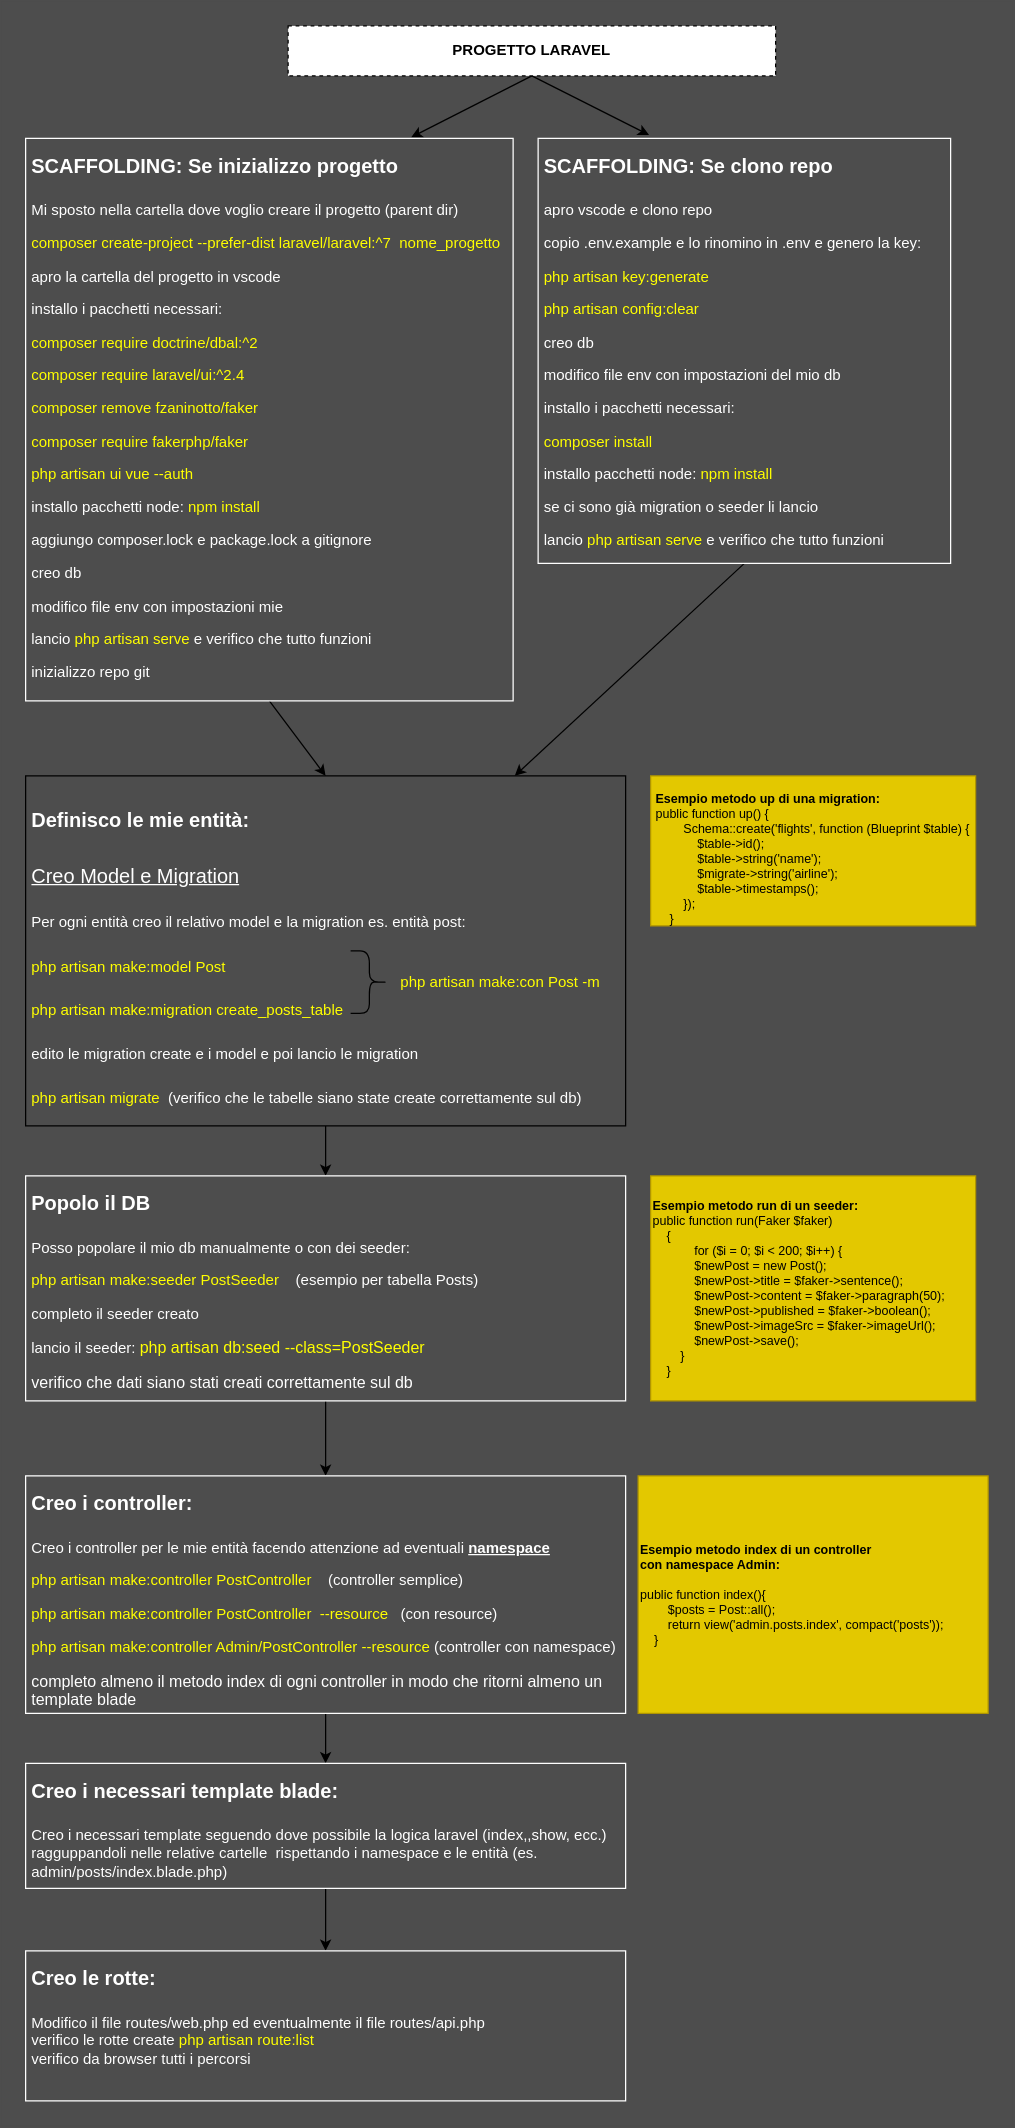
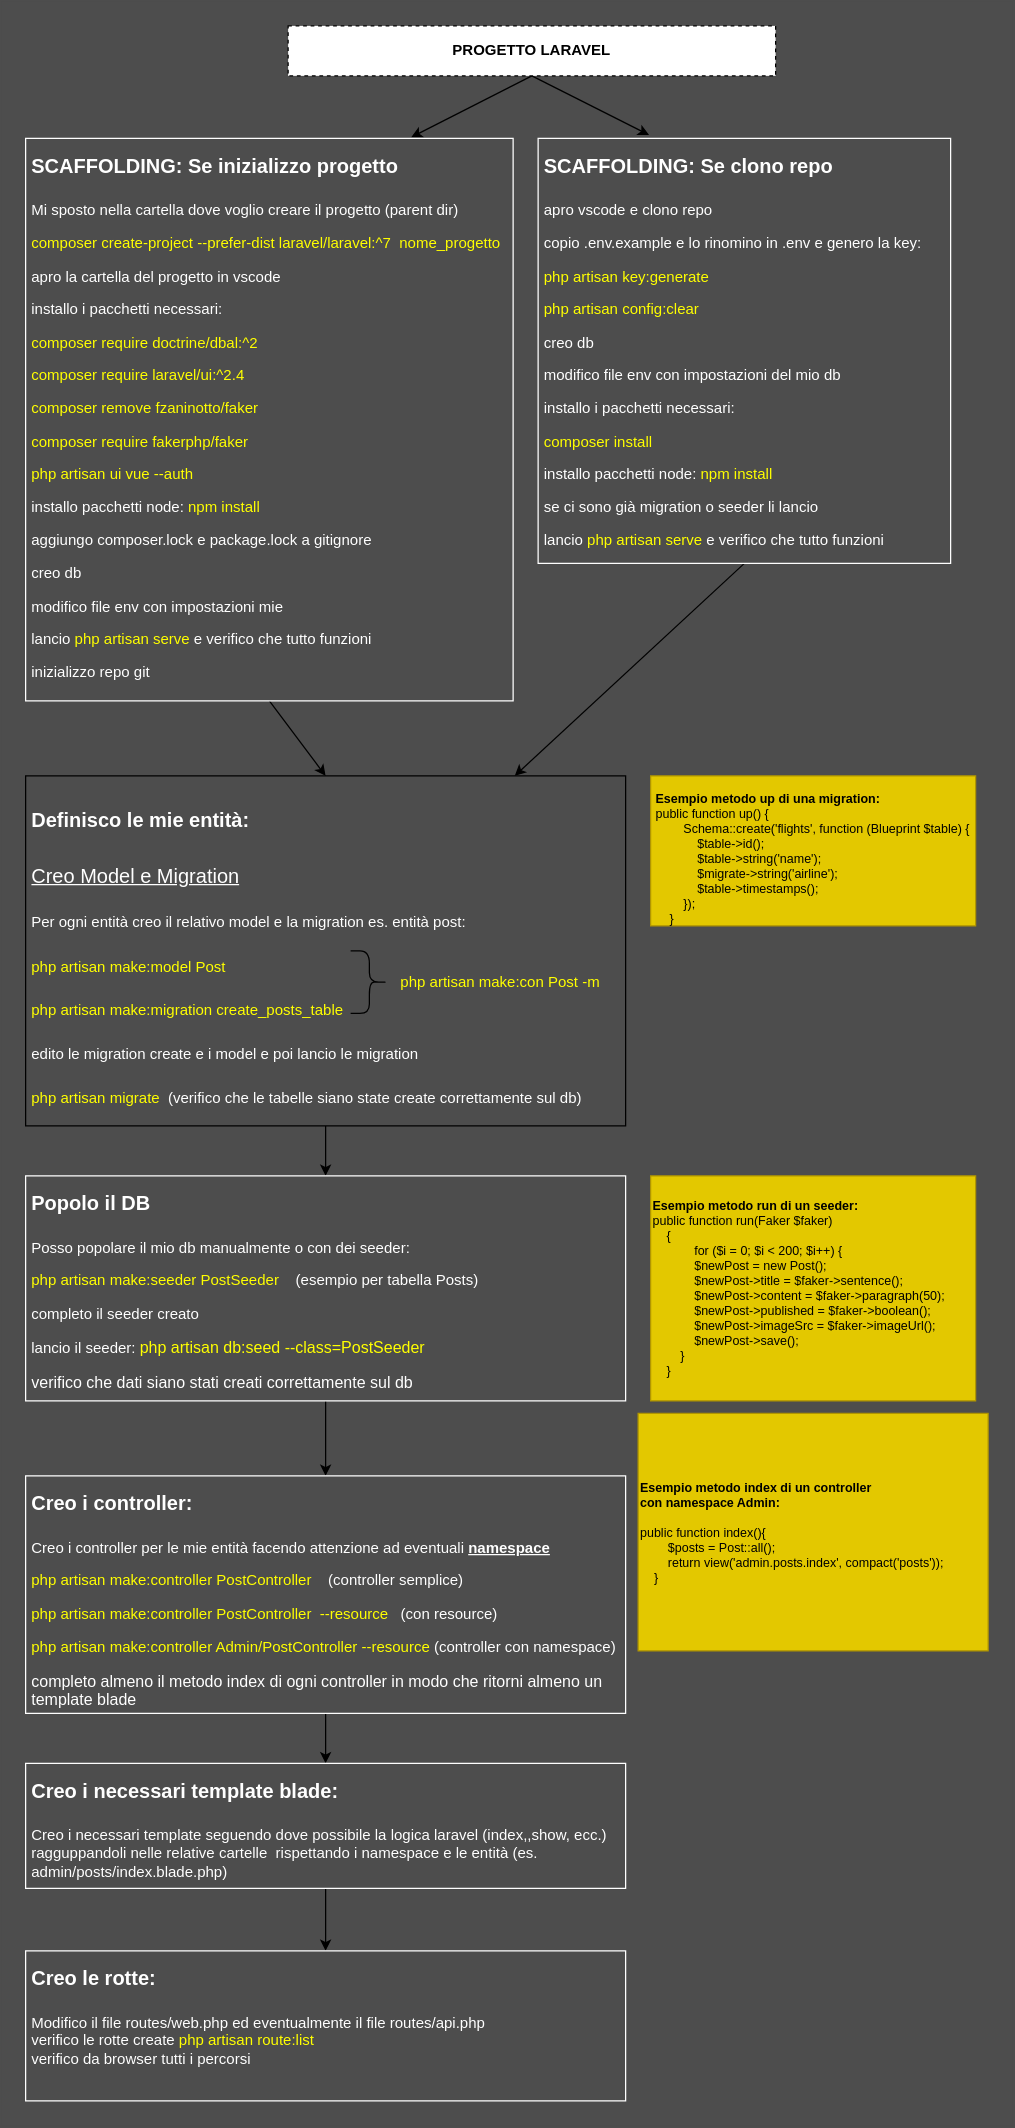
node "Esempio metodo index di un controller con namespace Admin: public function index(){ $posts = Post::all(); return view('admin.posts.index', compact('posts')); }": moved (813, 1594) -> (813, 1532)
